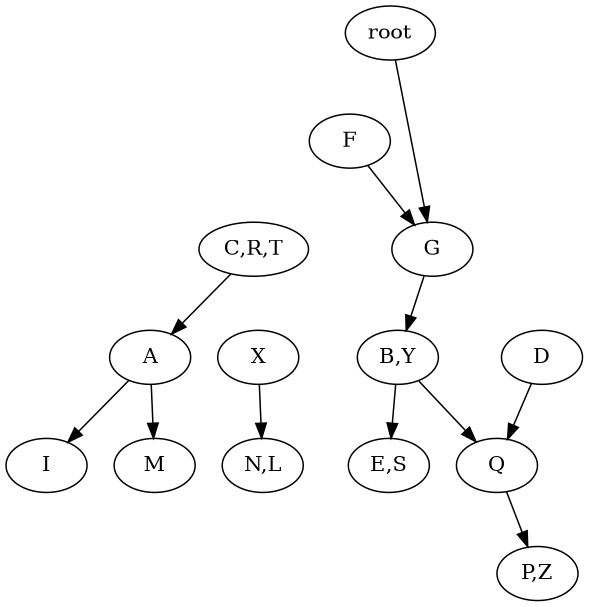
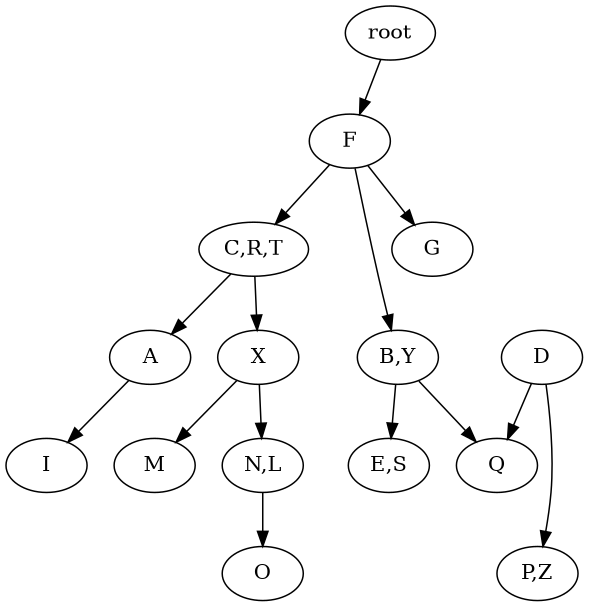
edge "root" -> "G": now "root" -> "F"
edge "F" -> "C,R,T": added
edge "C,R,T" -> "X": added
edge "G" -> "B,Y": now "F" -> "B,Y"
edge "A" -> "M": now "X" -> "M"
edge "Q" -> "P,Z": now "D" -> "P,Z"
node "O": added
